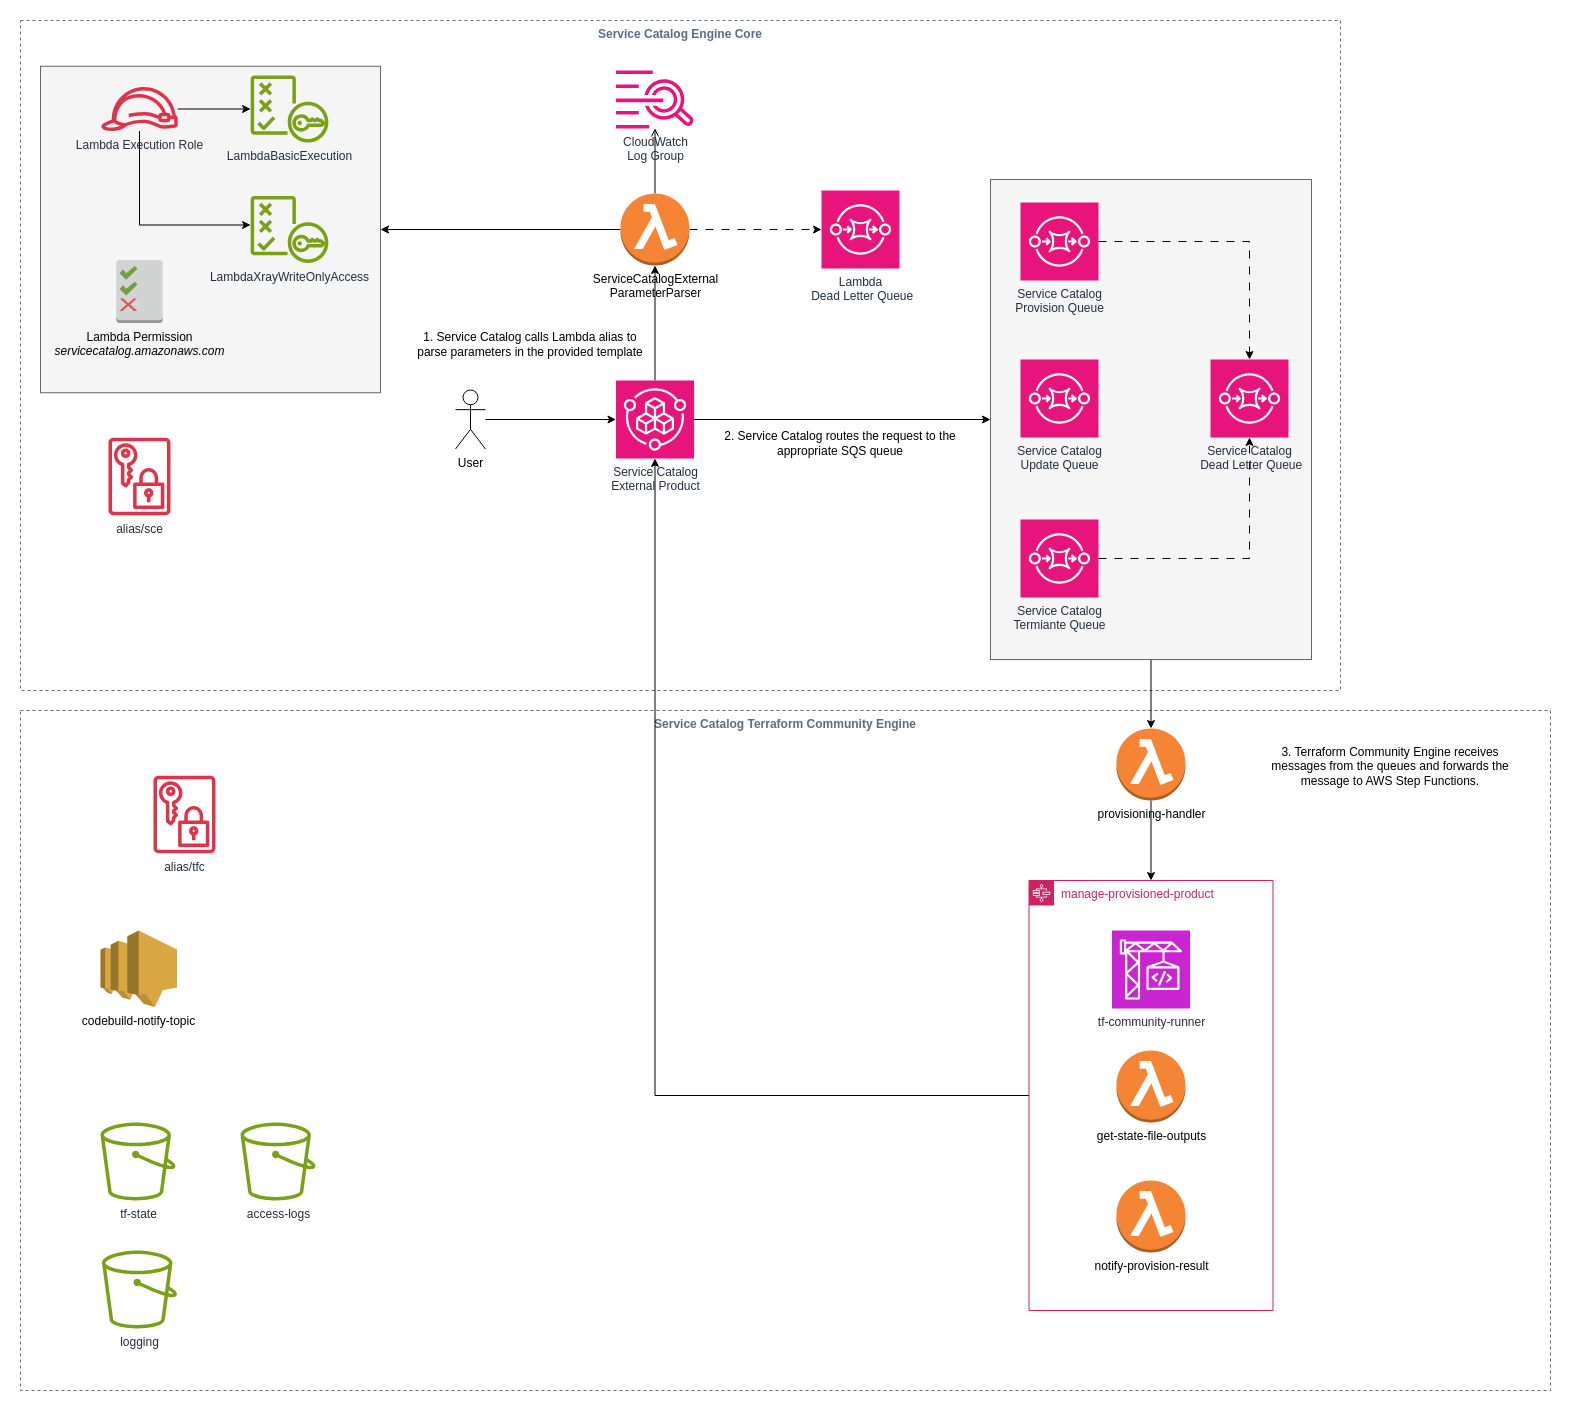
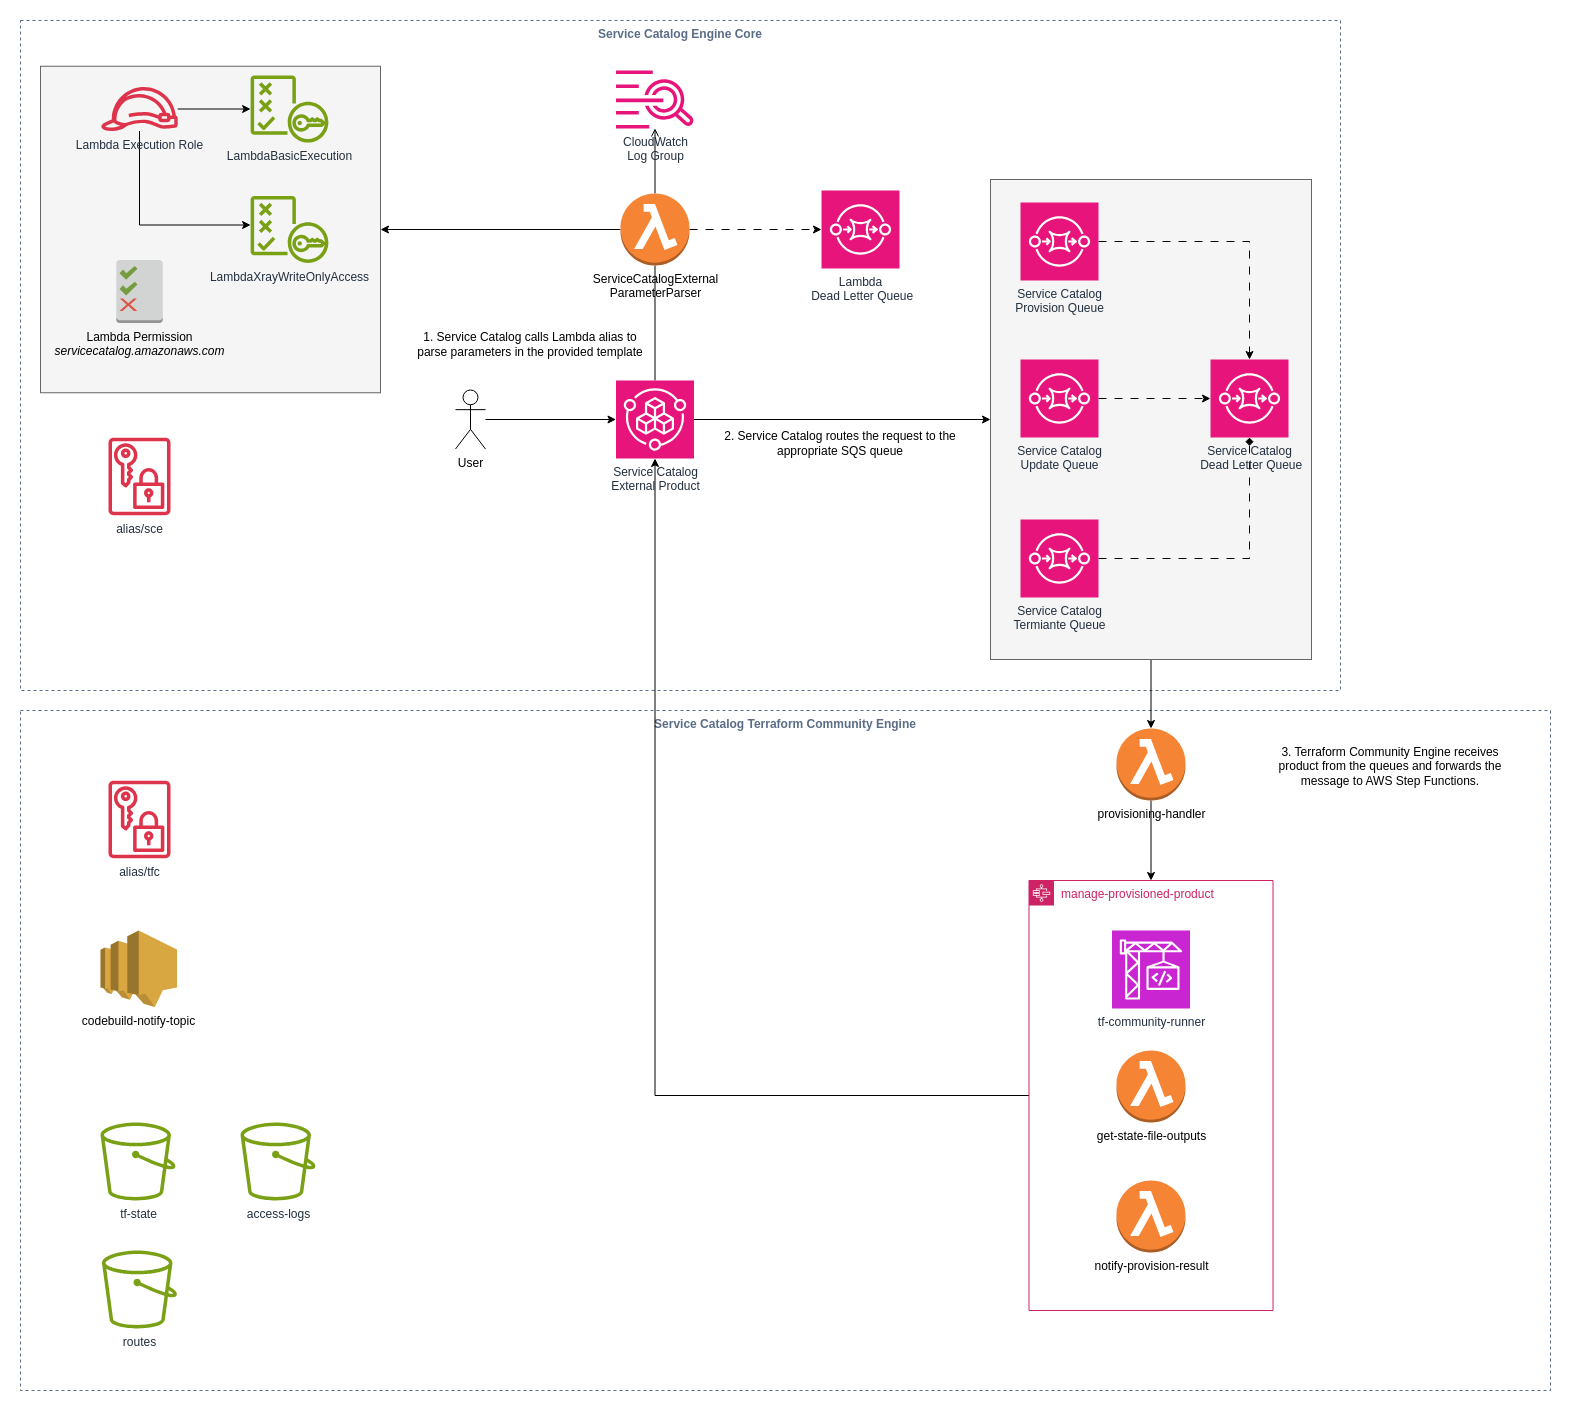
edge "Service Catalog External Product" -> "ServiceCatalogExternal ParameterParser": arrowhead classic -> none
edge "Service Catalog Update Queue" -> "Service Catalog Dead Letter Queue": added
edge "Service Catalog Termiante Queue" -> "Service Catalog Dead Letter Queue": arrowhead classic -> diamond
node "3. Terraform Community Engine receives messages from the queues and forwards the message to AWS Step Functions.": label "3. Terraform Community Engine receives messages from the queues and forwards the message to AWS Step Functions." -> "3. Terraform Community Engine receives product from the queues and forwards the message to AWS Step Functions."
node "alias/tfc": moved (185, 815) -> (140, 820)
node "logging": label "logging" -> "routes"
